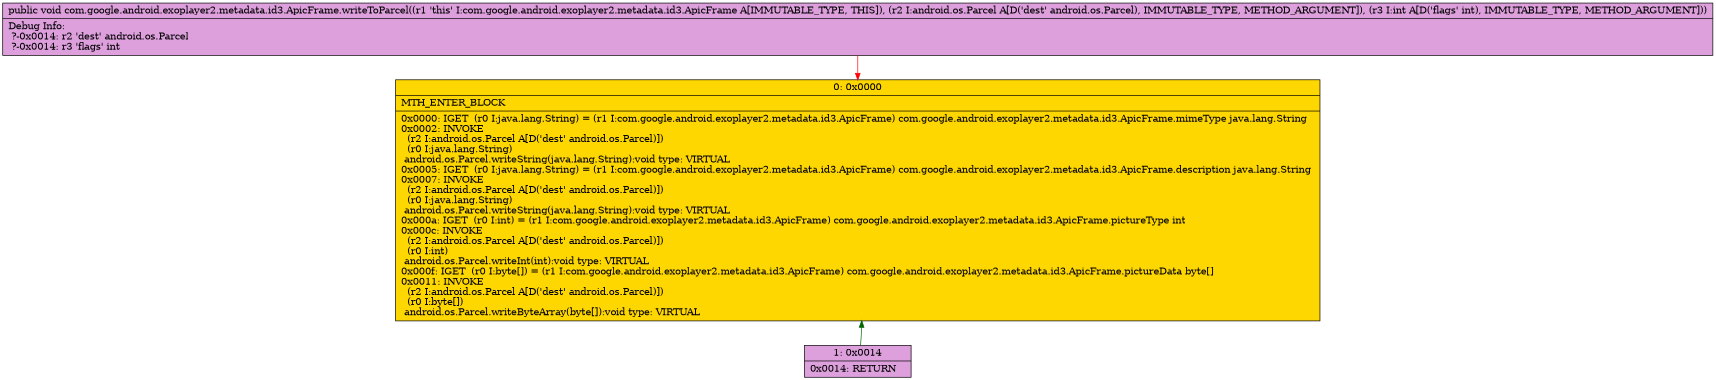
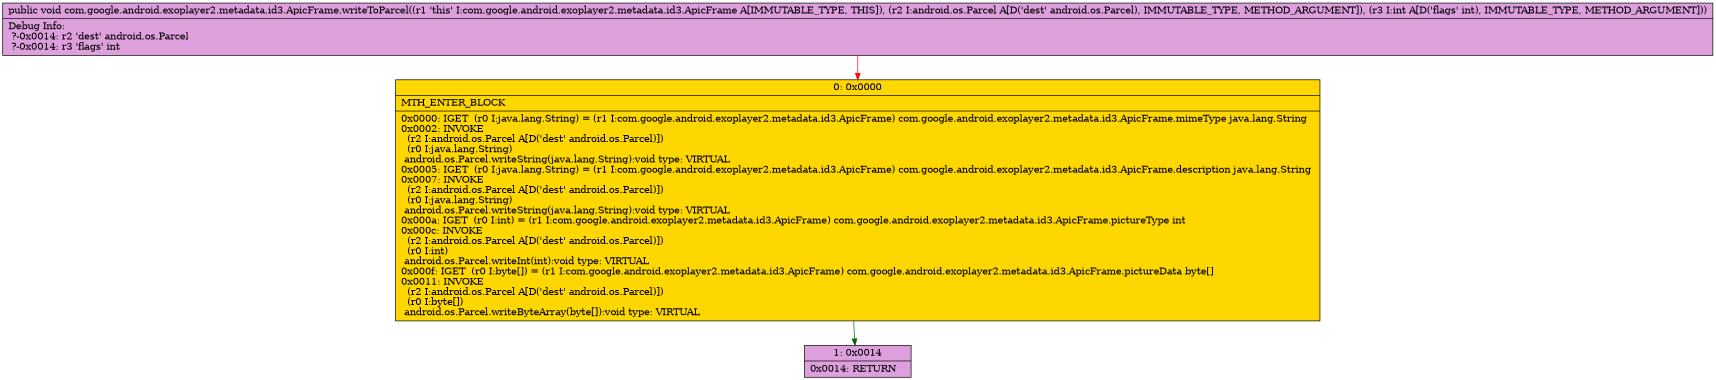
edge "1: 0x0014" -> "0: 0x0000": reversed
